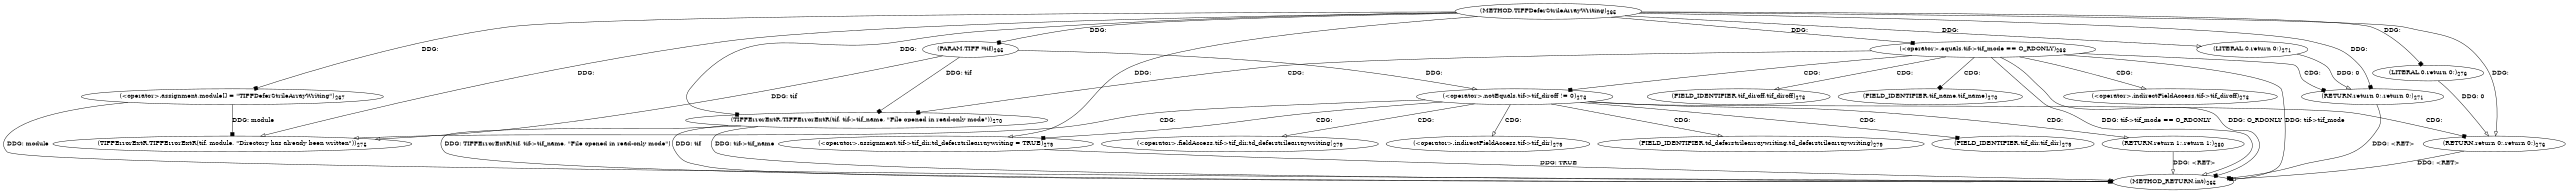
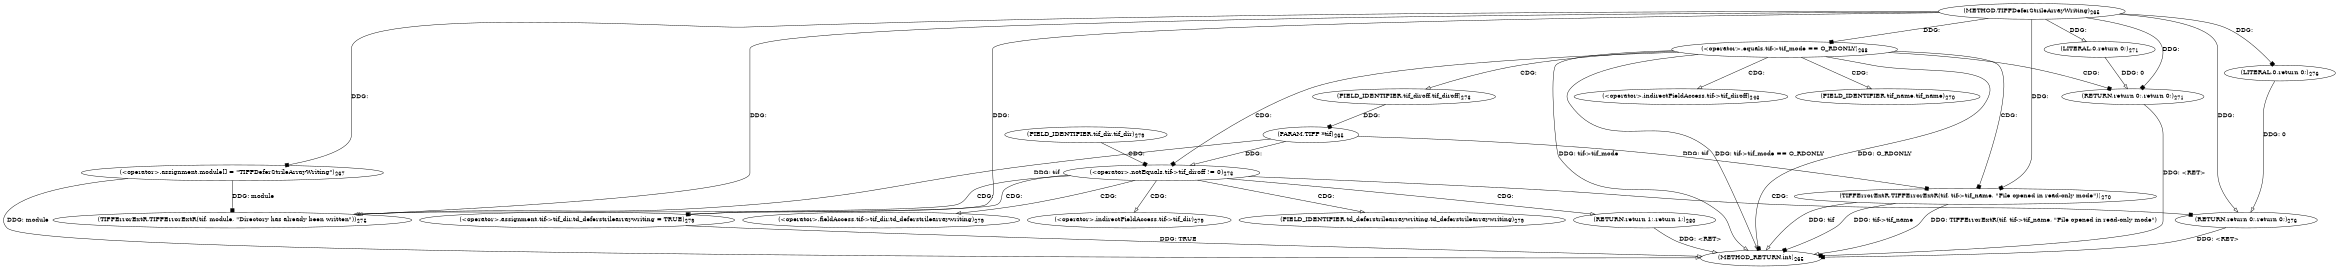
edge "(METHOD,TIFFDeferStrileArrayWriting)" -> "(PARAM,TIFF *tif)": now "(FIELD_IDENTIFIER,tif_diroff,tif_diroff)" -> "(PARAM,TIFF *tif)"
edge "(<operator>.equals,tif->tif_mode == O_RDONLY)" -> "(FIELD_IDENTIFIER,tif_name,tif_name)": arrowhead box -> onormal
node "(<operator>.indirectFieldAccess,tif->tif_diroff)": text "273" -> "243"
edge "(<operator>.notEquals,tif->tif_diroff != 0)" -> "(FIELD_IDENTIFIER,tif_dir,tif_dir)": reversed
